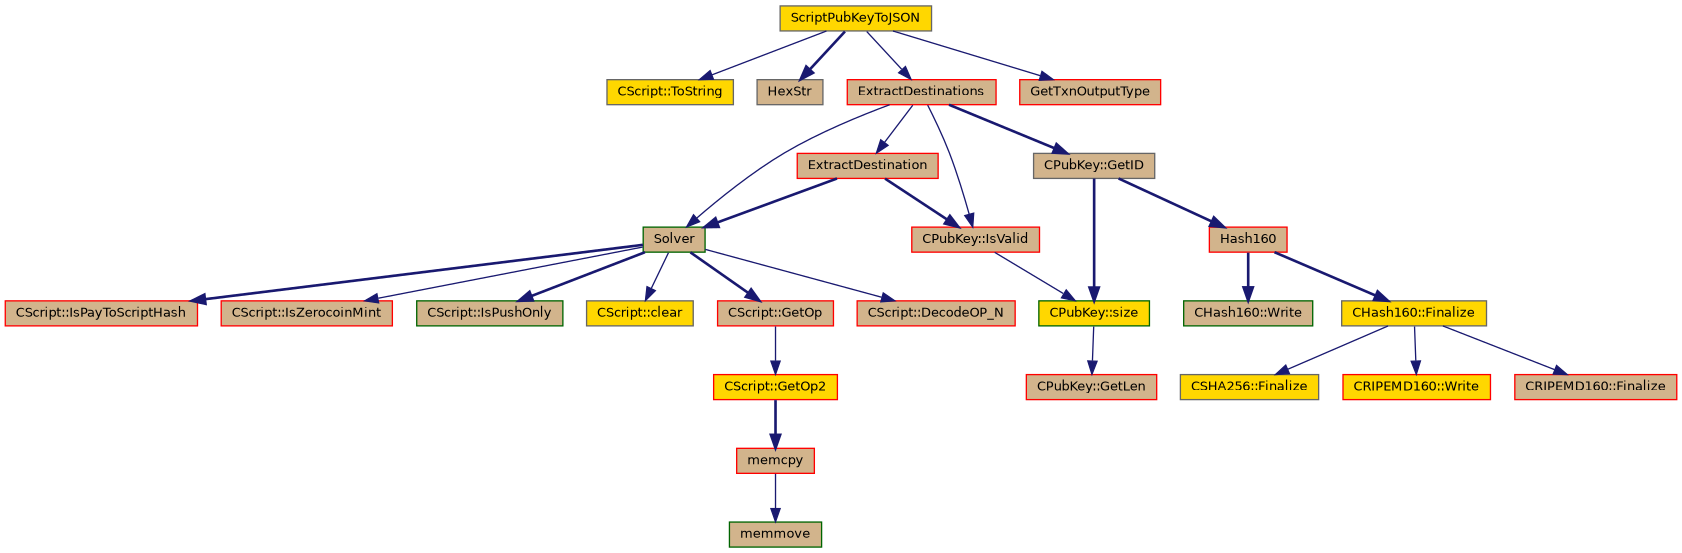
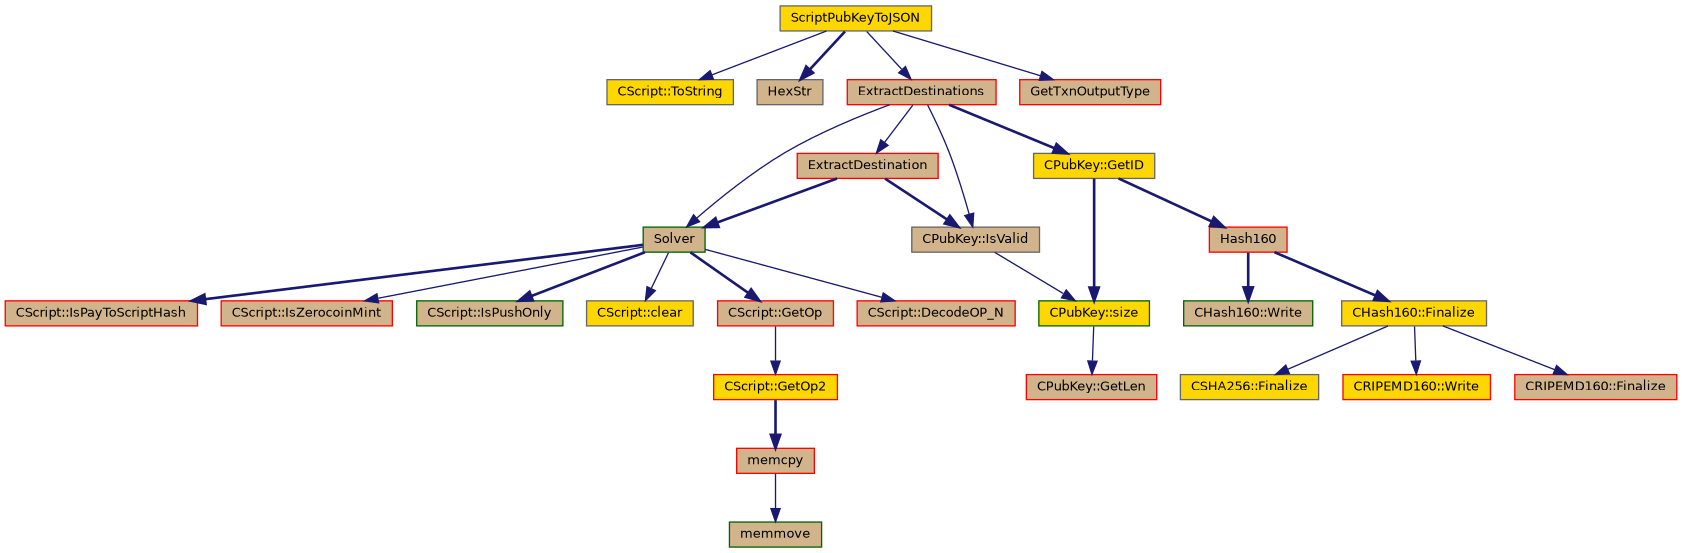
node "CPubKey::GetID": fillcolor tan -> gold
node "CPubKey::IsValid": color red -> gray40
